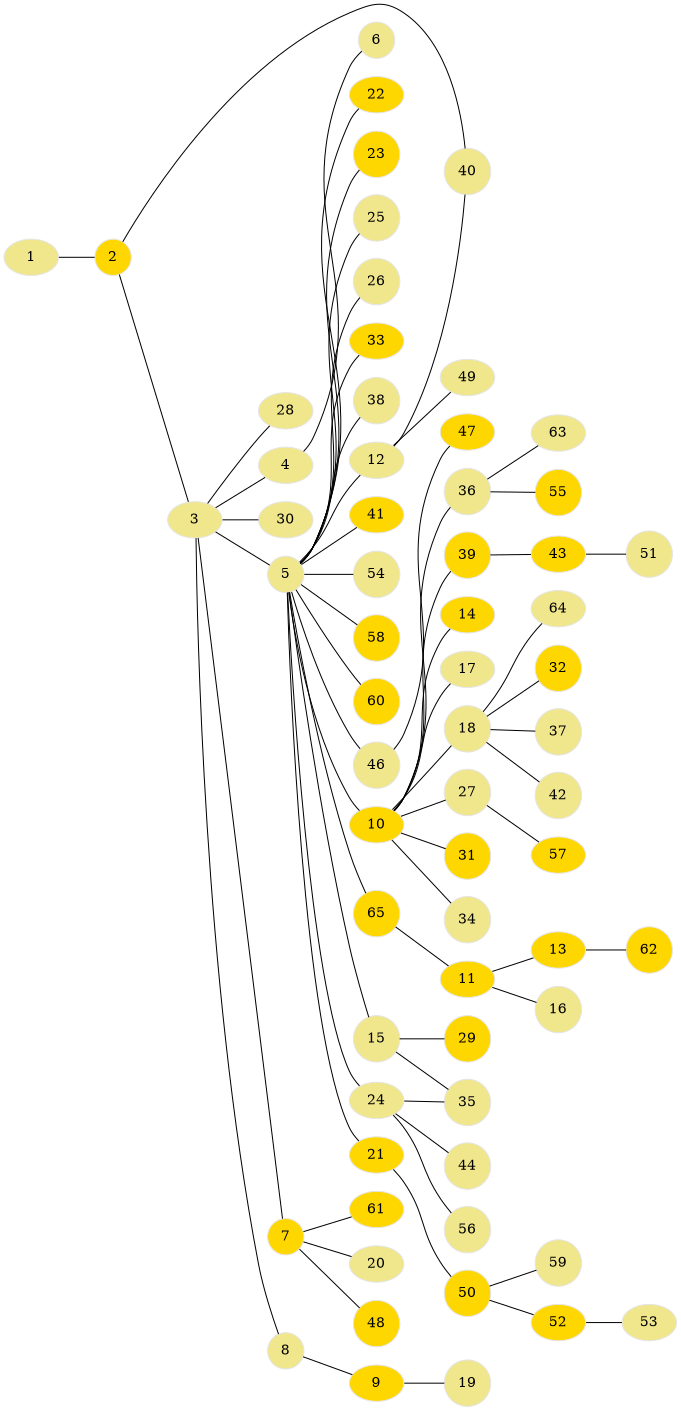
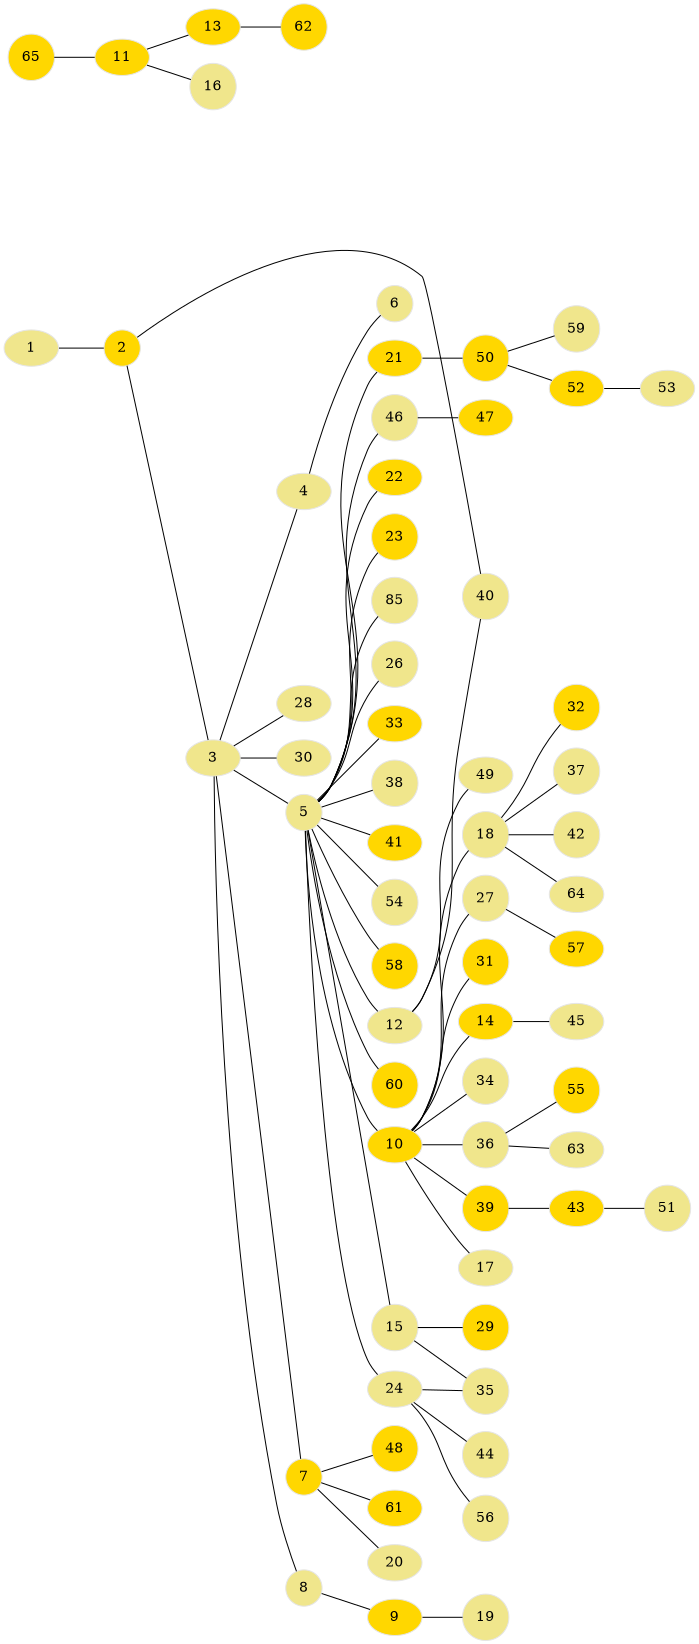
node "25": label "25" -> "85"
edge "5" -- "65": removed
node "45": added
